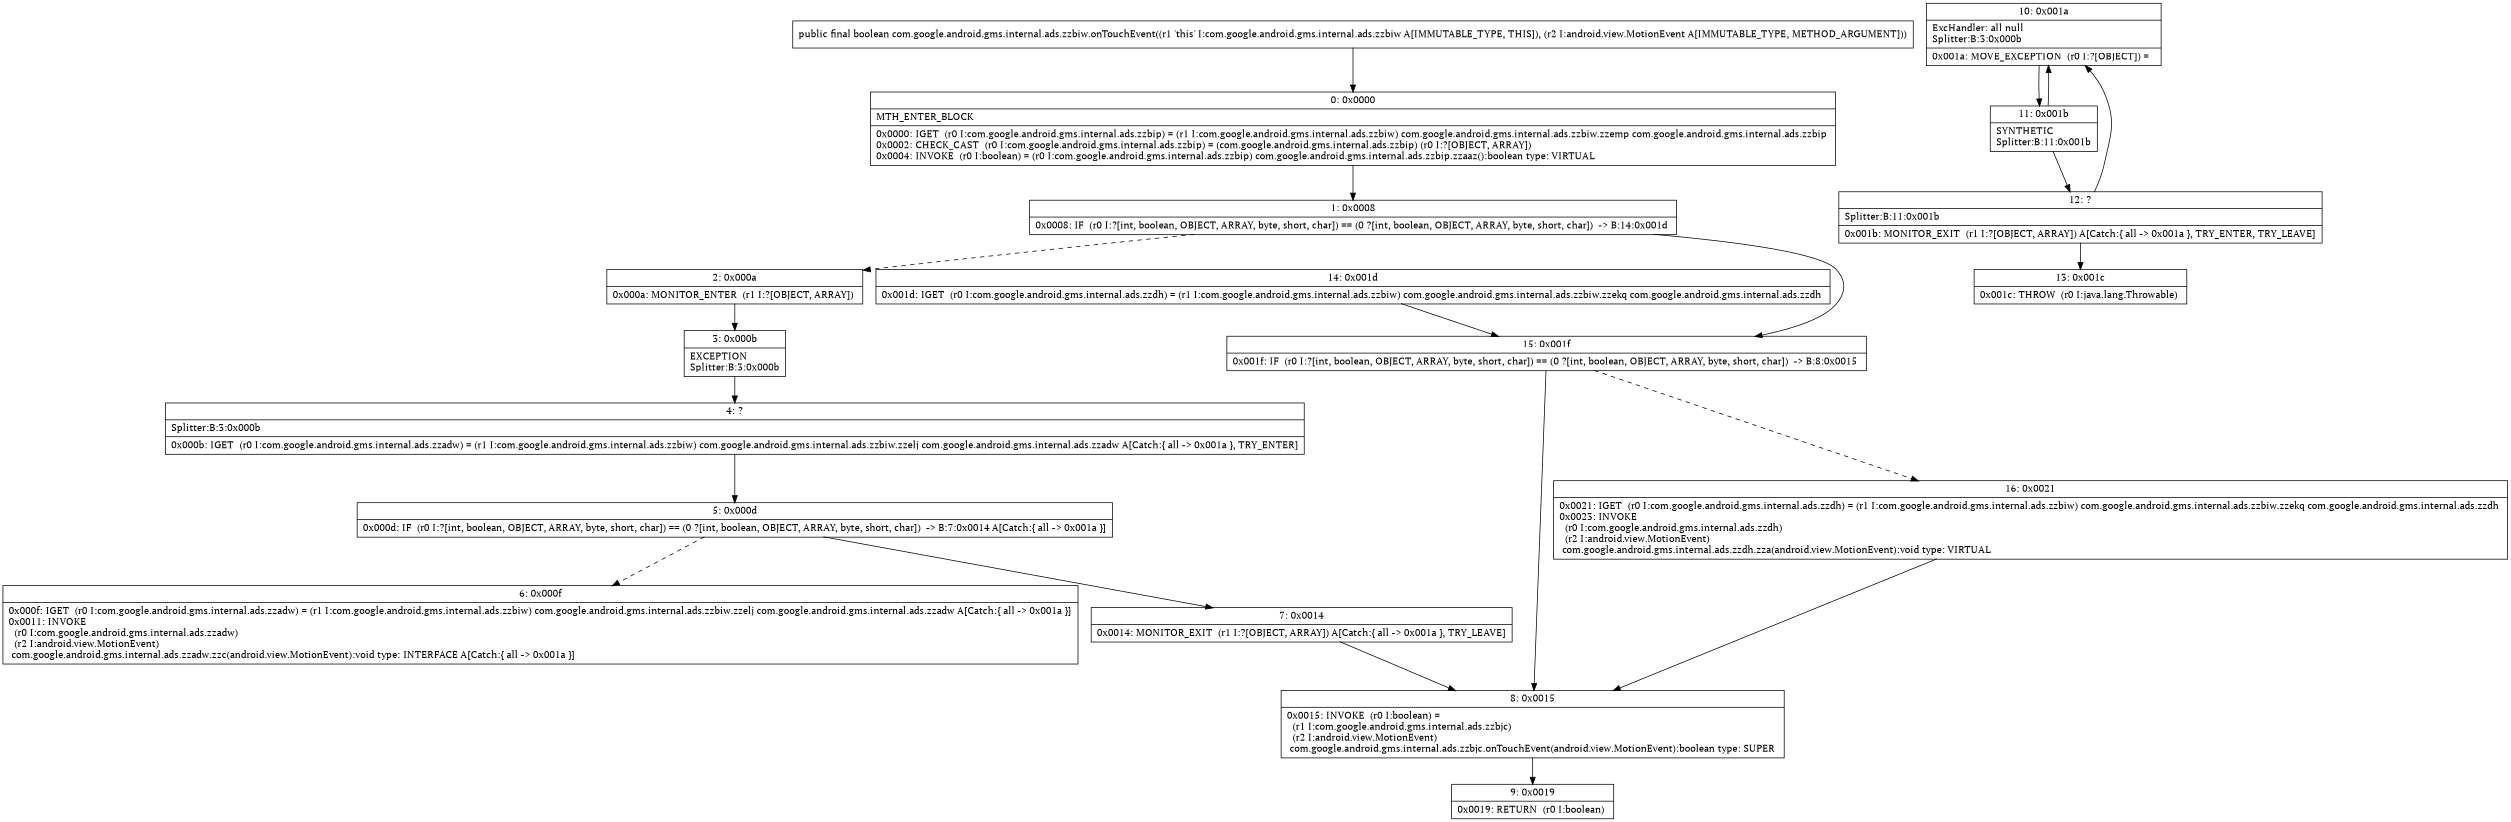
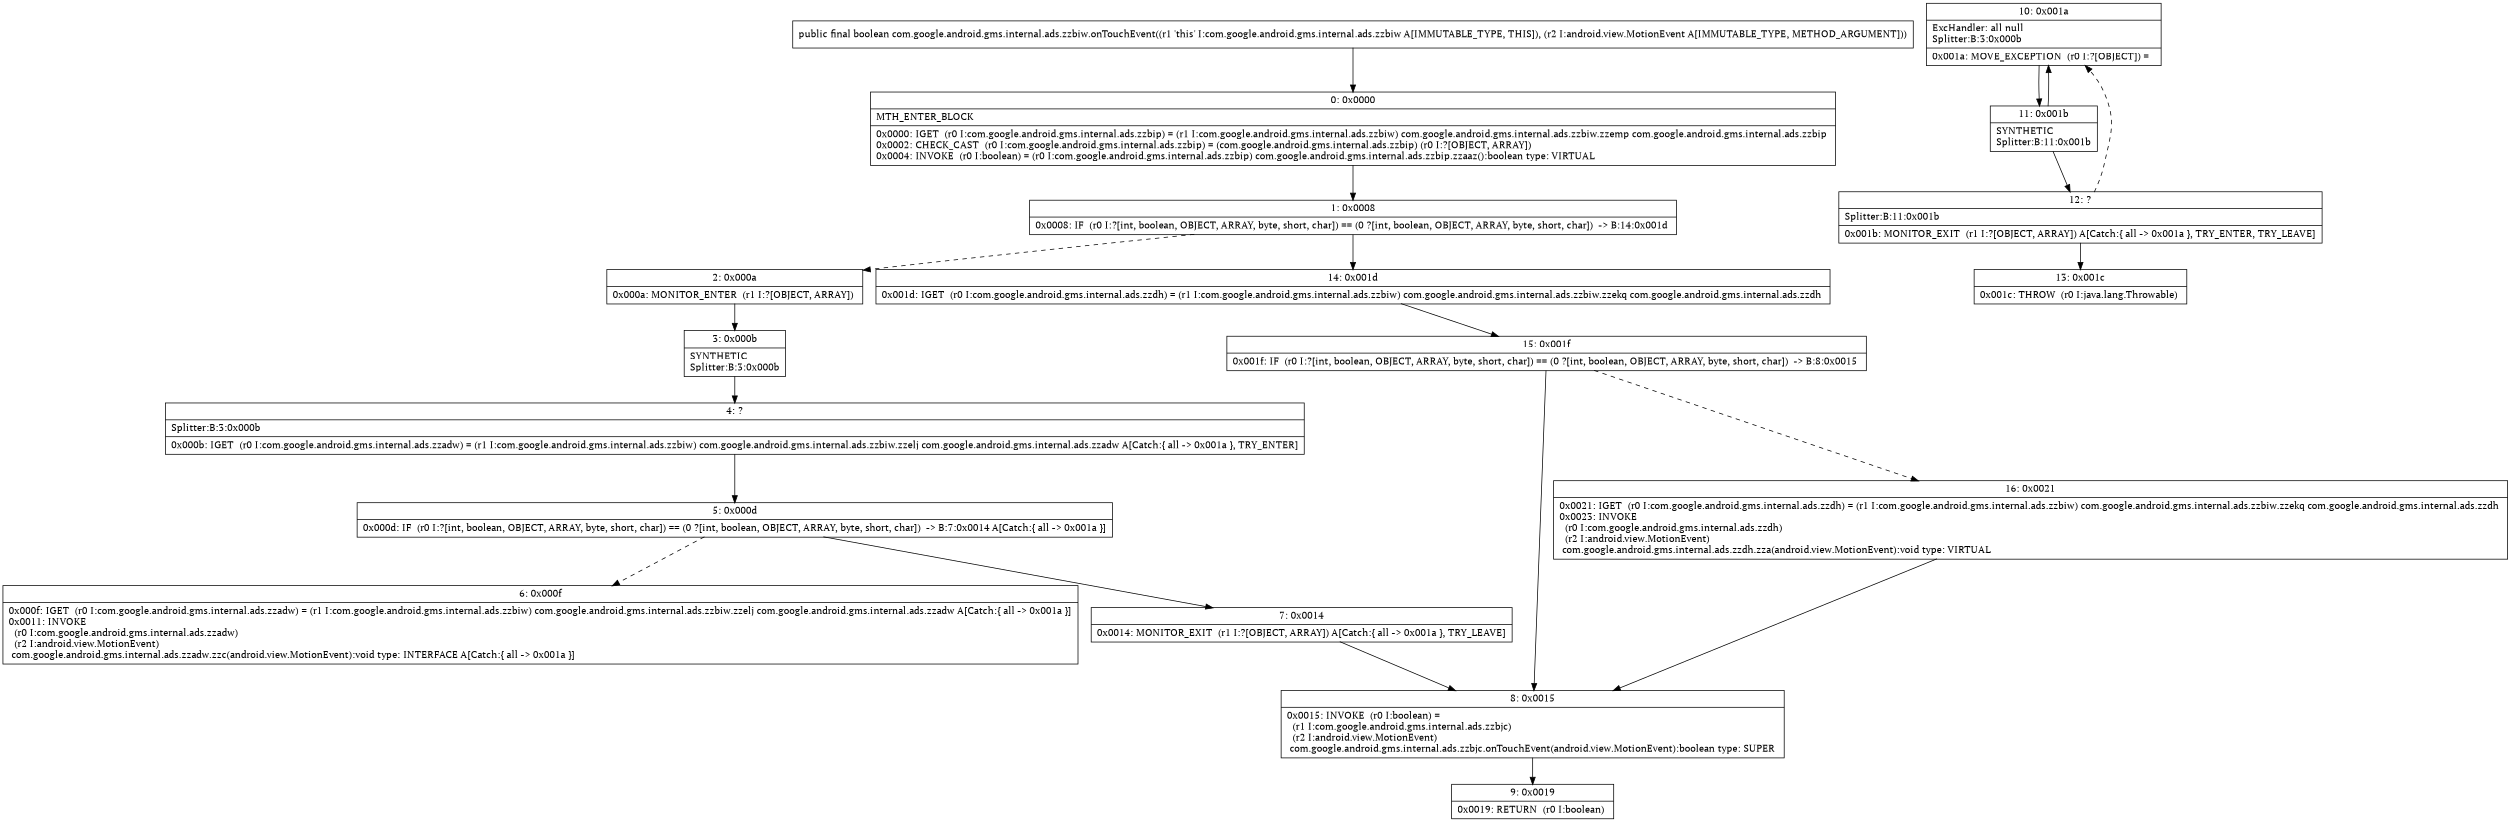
edge "12: ?" -> "10: 0x001a": style solid -> dashed
edge "1: 0x0008" -> "15: 0x001f": now "1: 0x0008" -> "14: 0x001d"
node "3: 0x000b": text "EXCEPTION" -> "SYNTHETIC"
